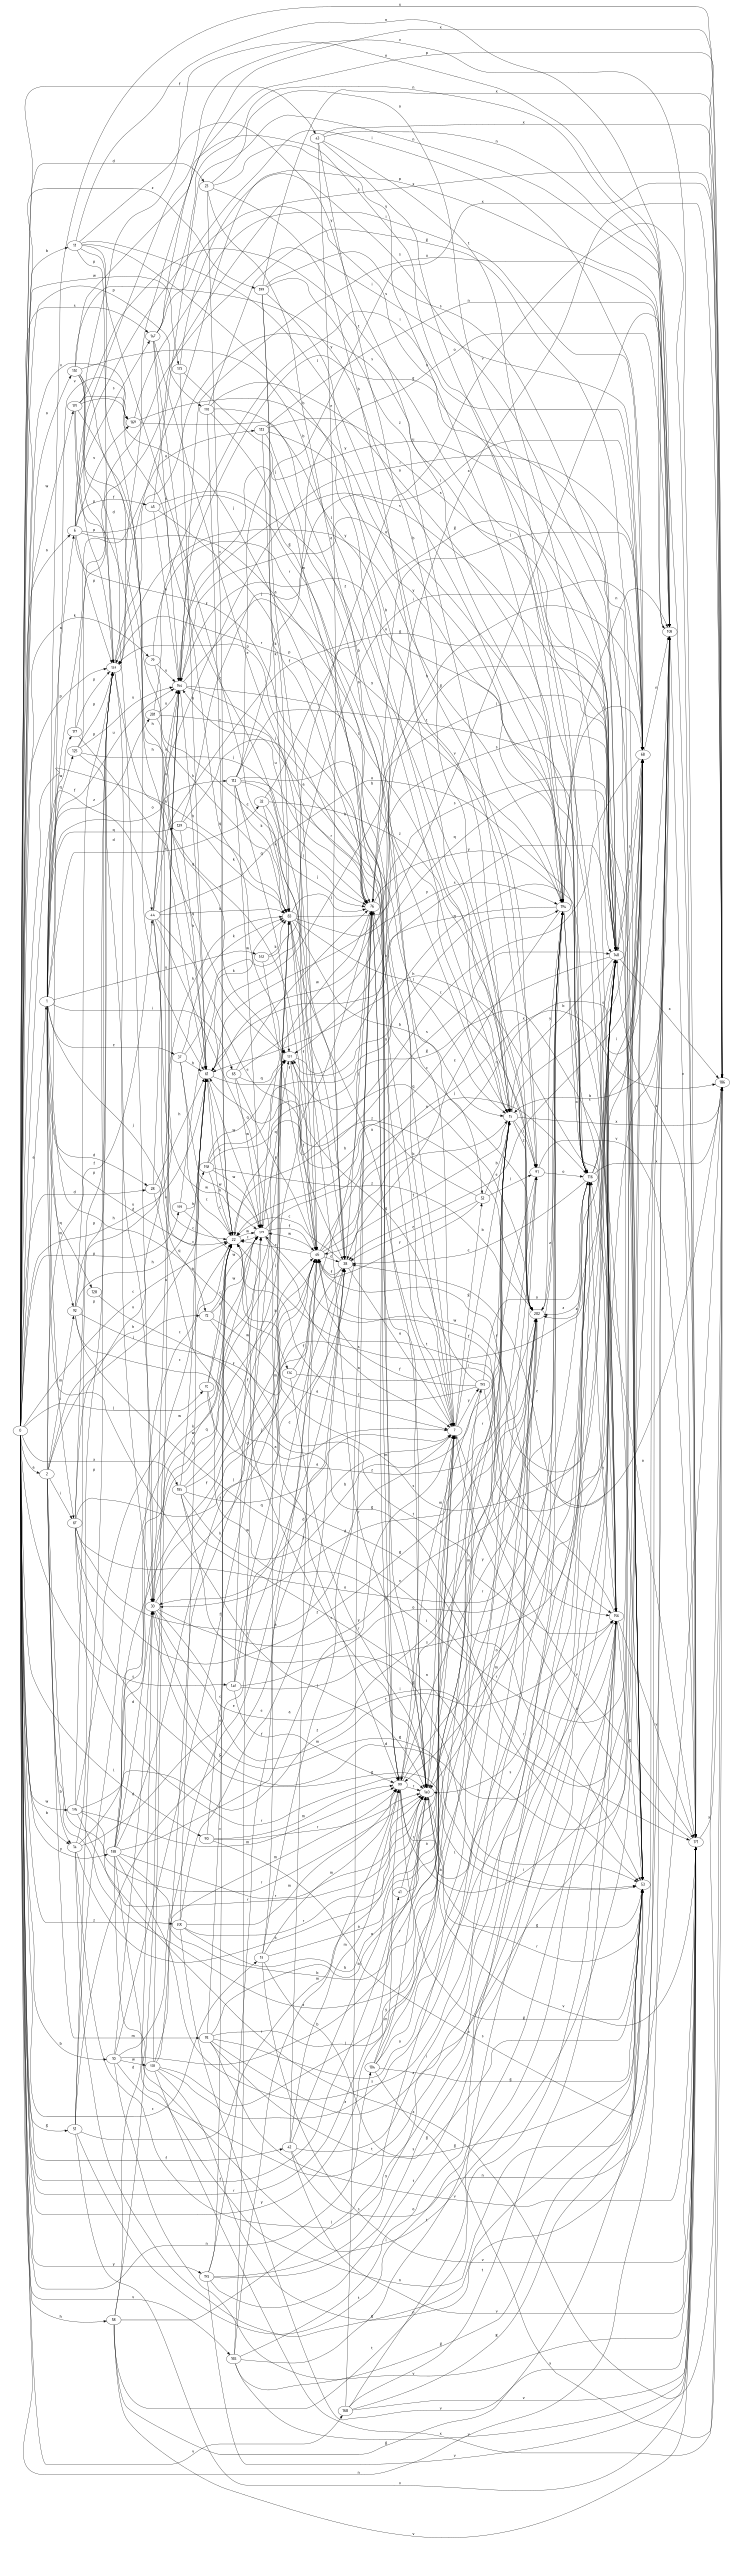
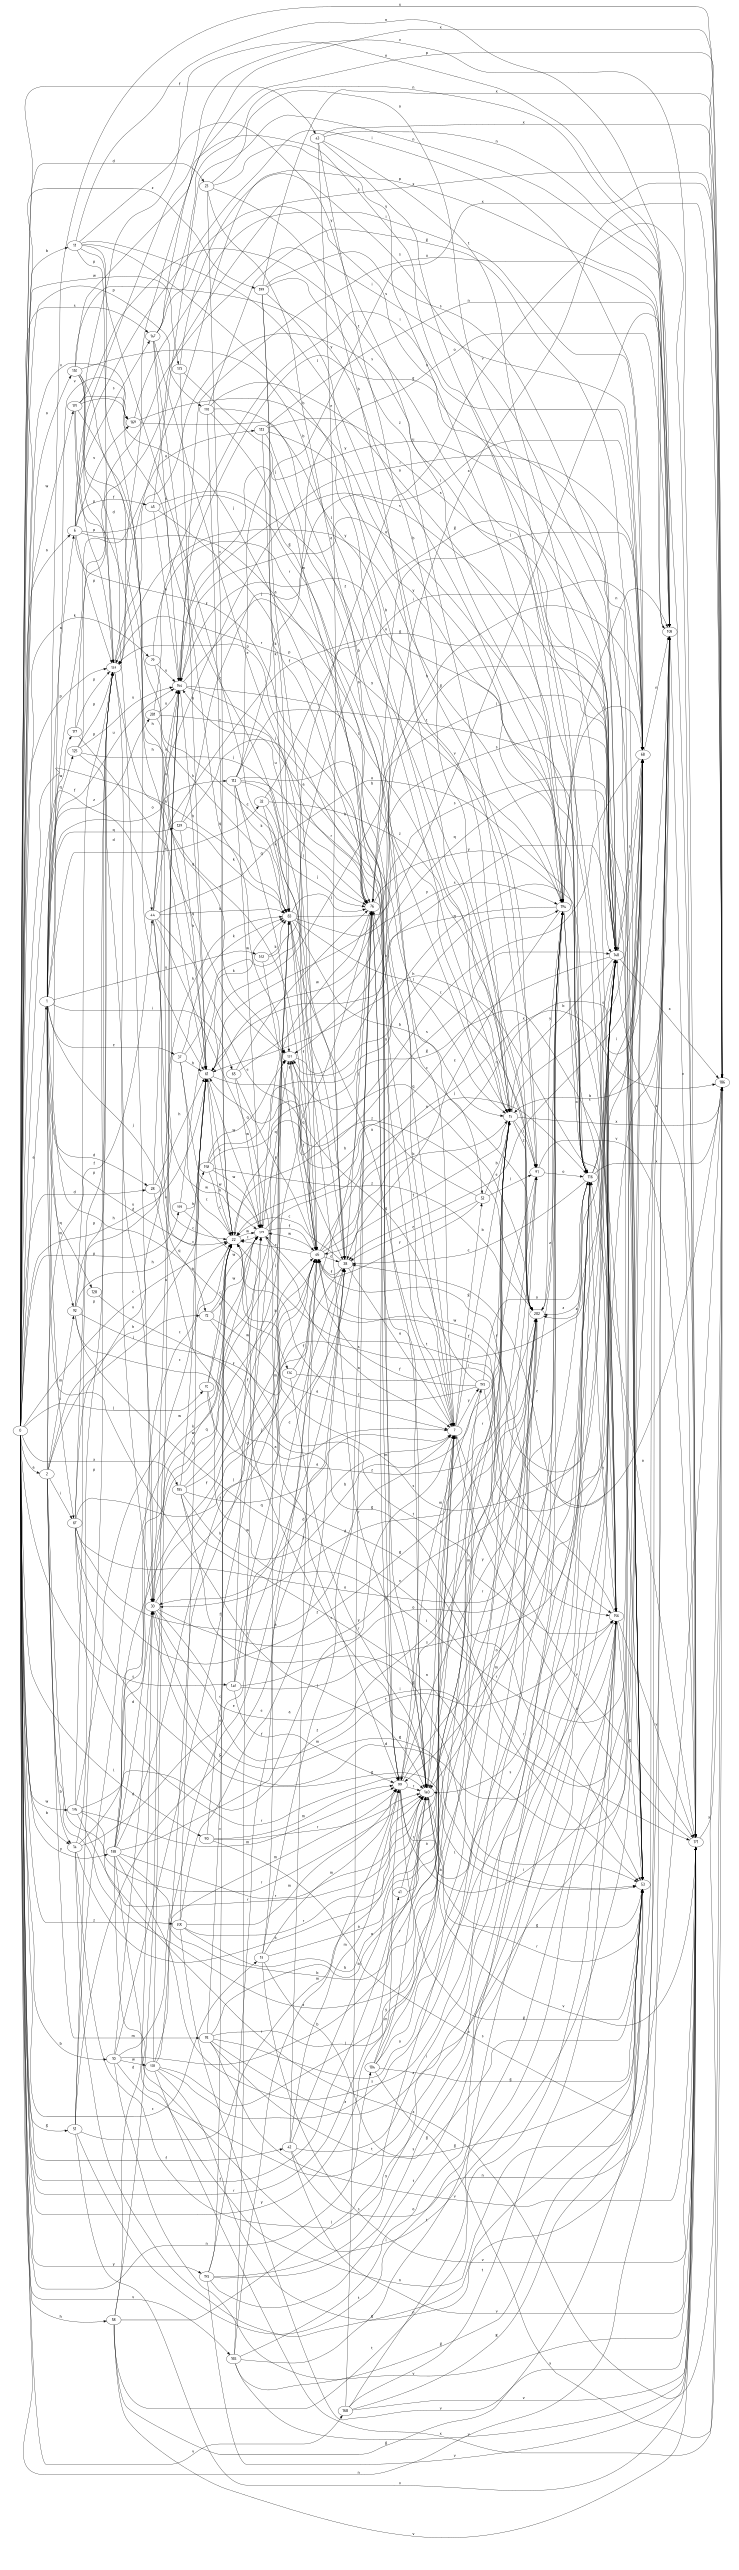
edge "65" -> "131": now "46" -> "131"
